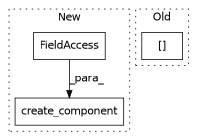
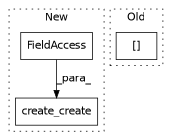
node "create_component": label "create_component" -> "create_create"
